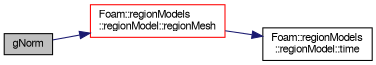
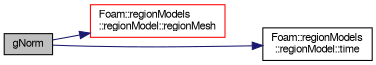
edge "Foam::regionModels ::regionModel::regionMesh" -> "Foam::regionModels ::regionModel::time": now "gNorm" -> "Foam::regionModels ::regionModel::time"
